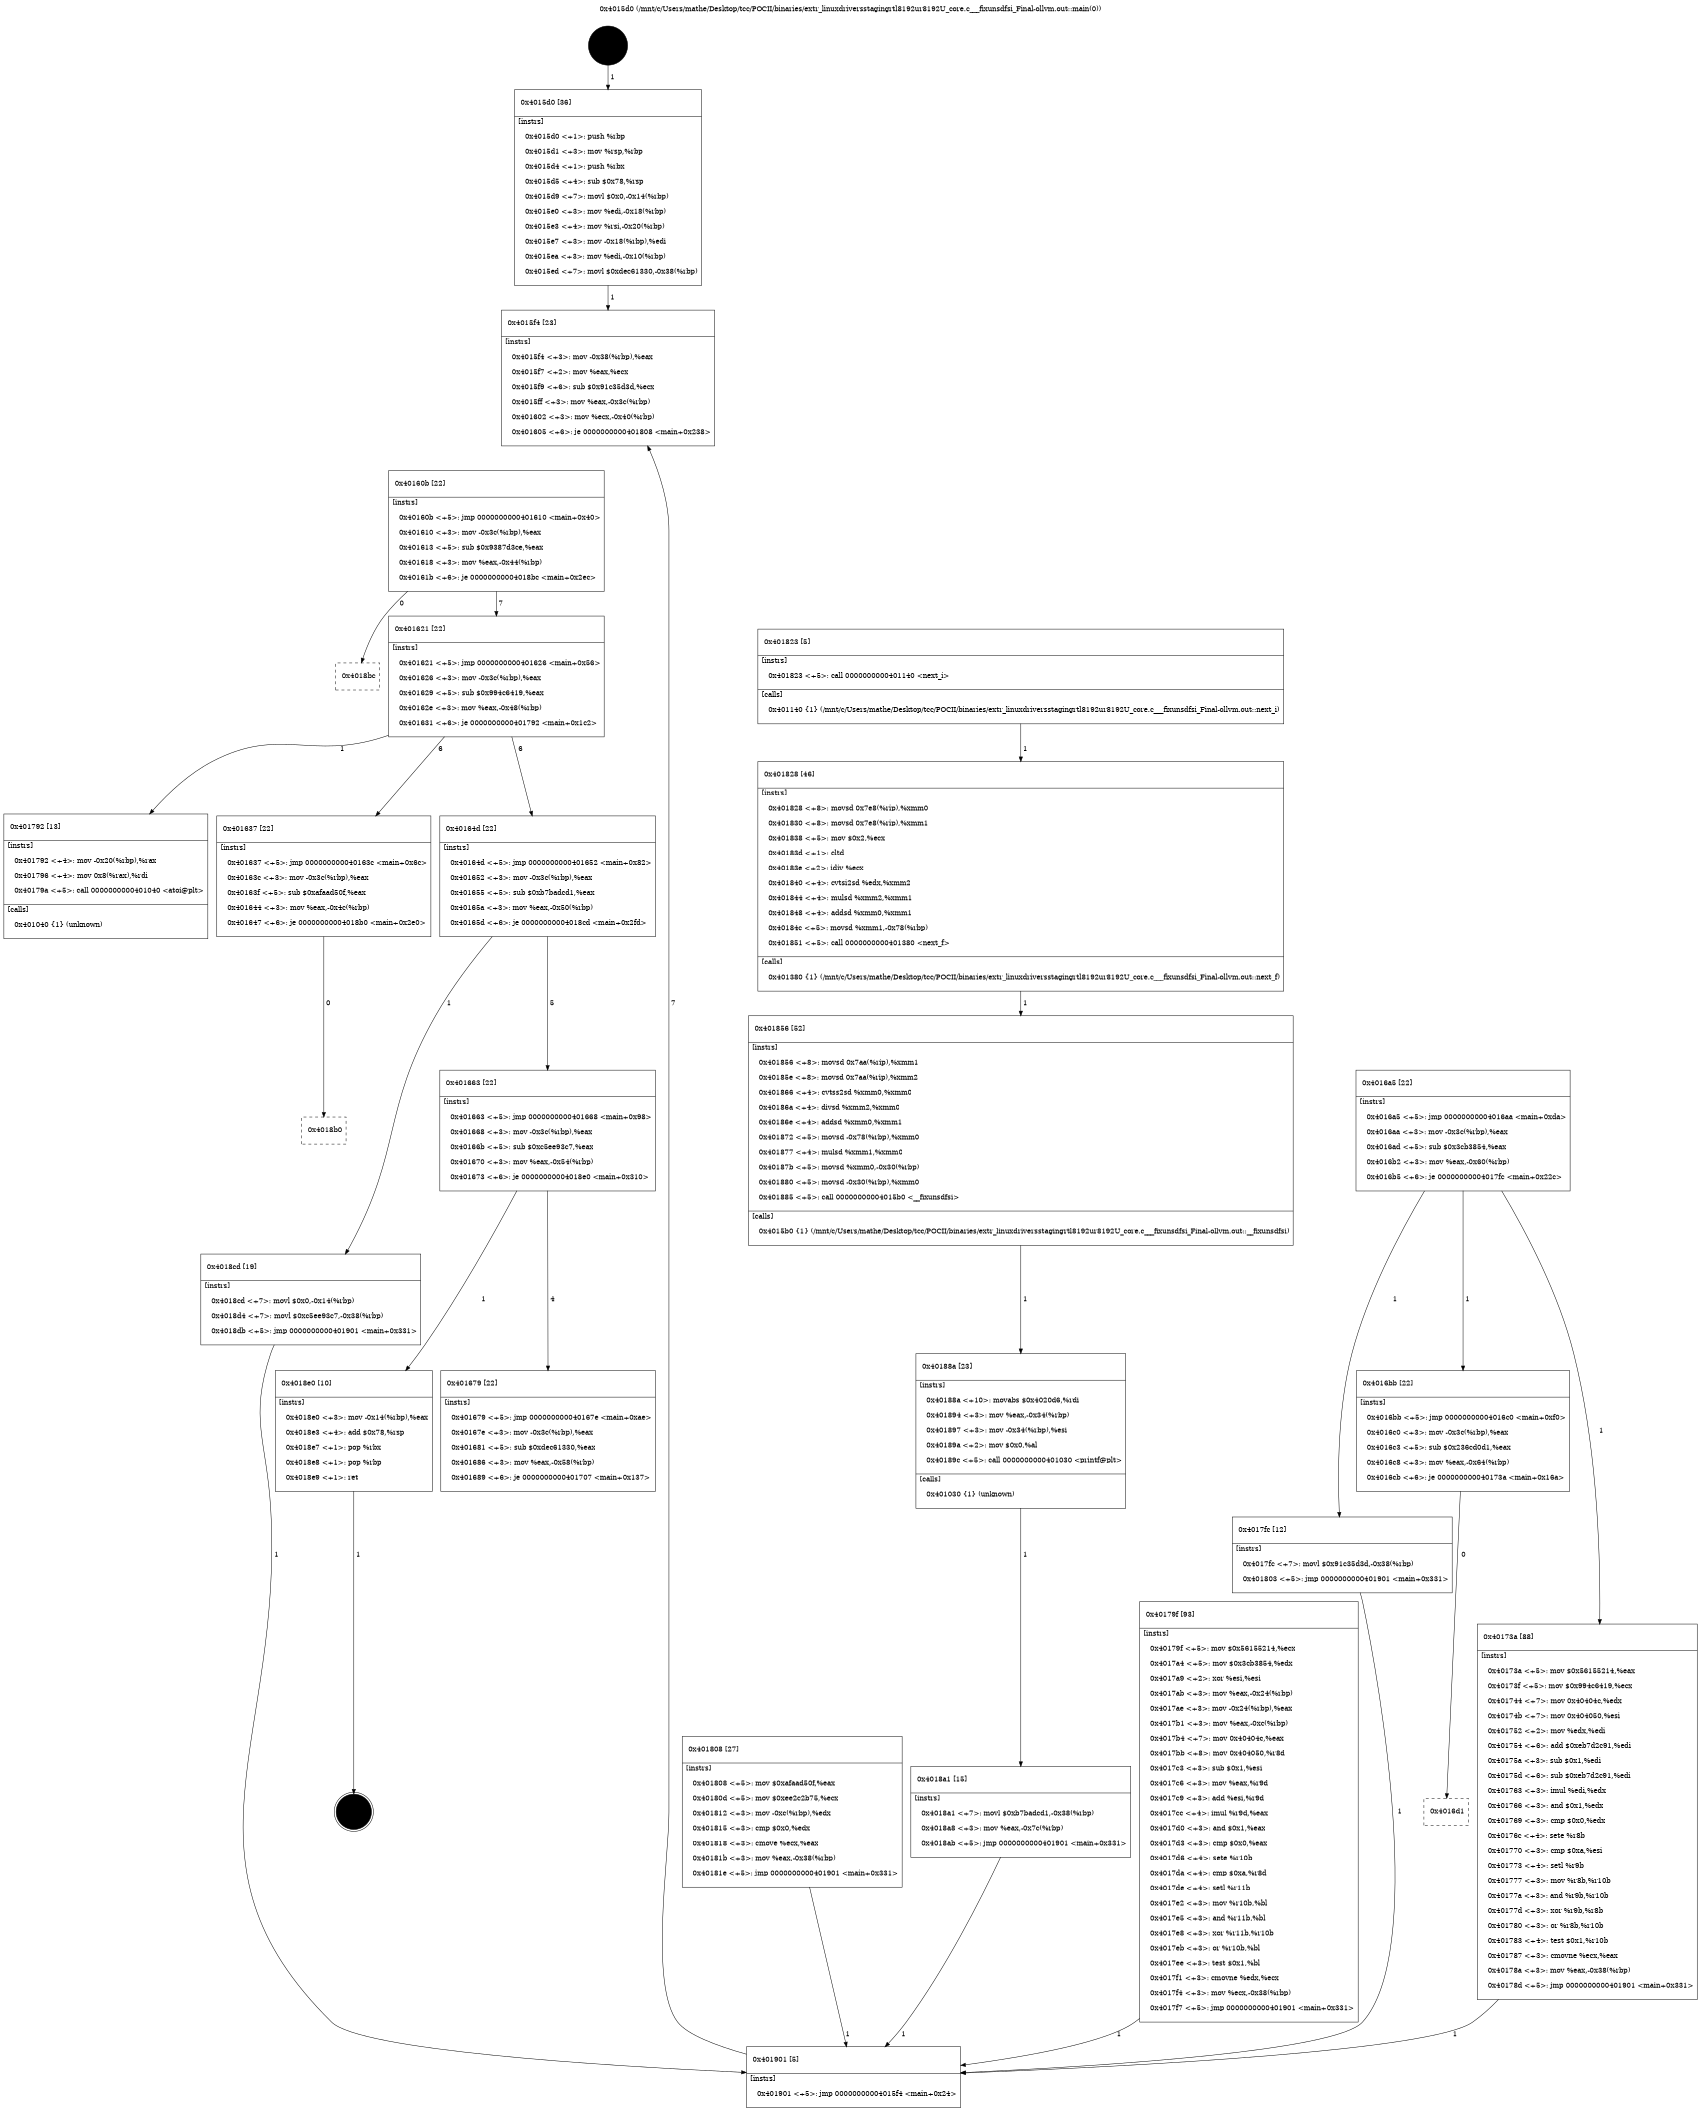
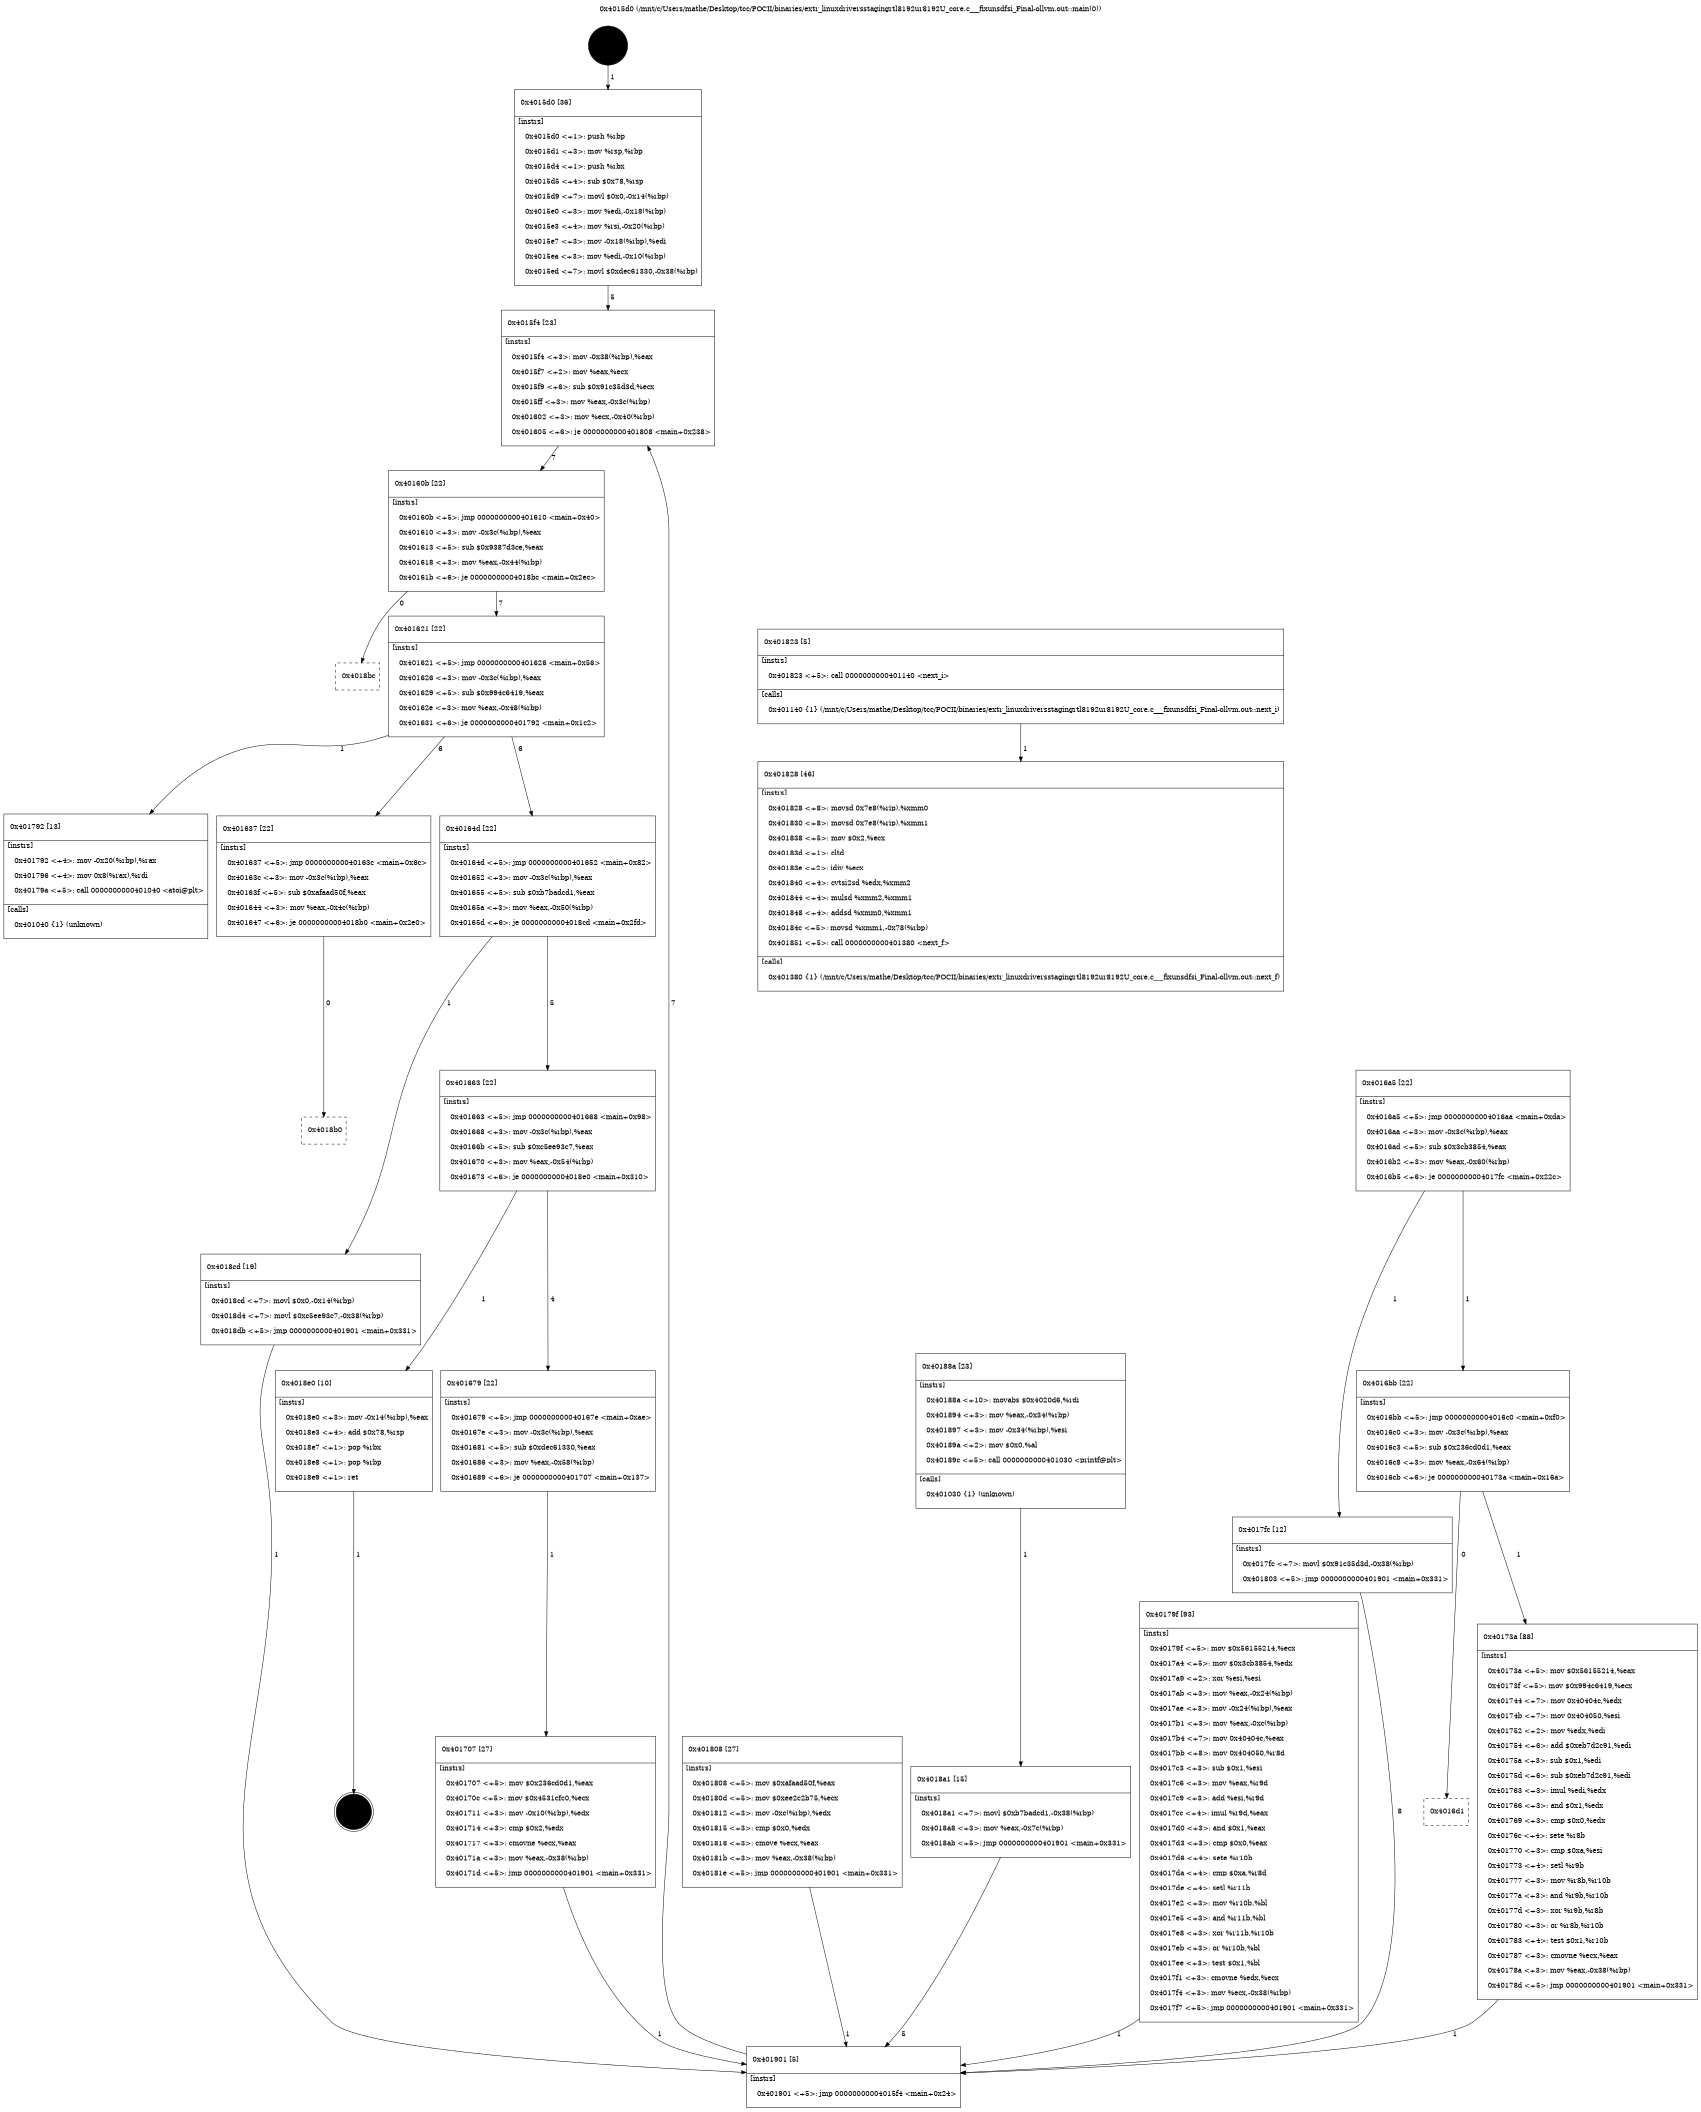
edge "0x4015d0 [36]" -> "0x4015f4 [23]": label " 1" -> " 5"
edge "0x4015f4 [23]" -> "0x40160b [22]": added, label "7"
node "0x401856 [52]": removed
edge "0x4016a5 [22]" -> "0x40173a [88]": now "0x4016bb [22]" -> "0x40173a [88]"
node "0x401707 [27]": added
edge "0x4017fc [12]" -> "0x401901 [5]": label " 1" -> " 8"
edge "0x4018a1 [15]" -> "0x401901 [5]": label " 1" -> " 5"
